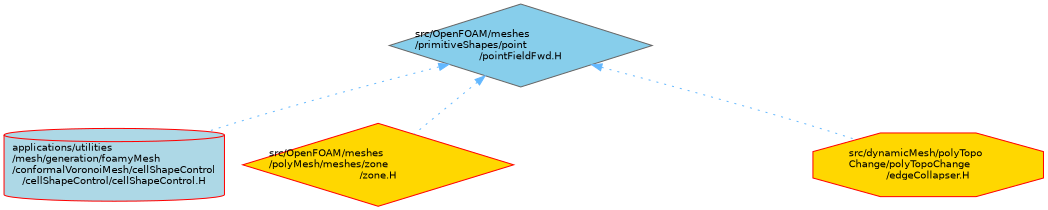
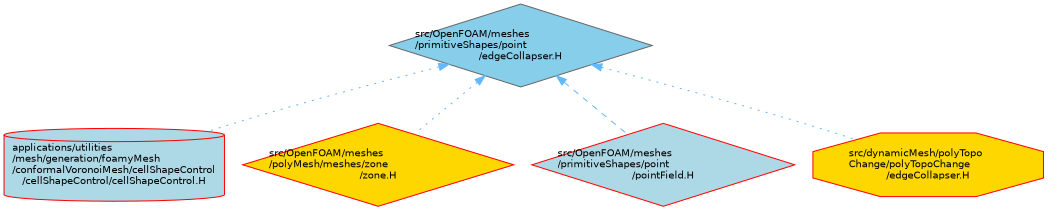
node "src/OpenFOAM/meshes /primitiveShapes/point /pointFieldFwd.H": label "src/OpenFOAM/meshes /primitiveShapes/point /pointFieldFwd.H" -> "src/OpenFOAM/meshes /primitiveShapes/point /edgeCollapser.H"
node "src/OpenFOAM/meshes /primitiveShapes/point /pointField.H": added
